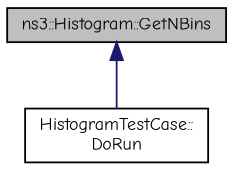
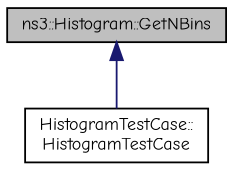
node "HistogramTestCase:: DoRun": label "HistogramTestCase:: DoRun" -> "HistogramTestCase:: HistogramTestCase"
